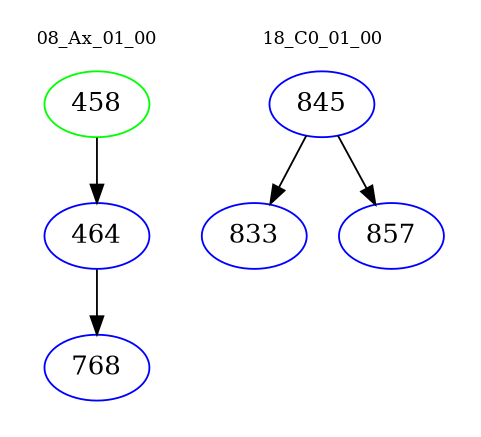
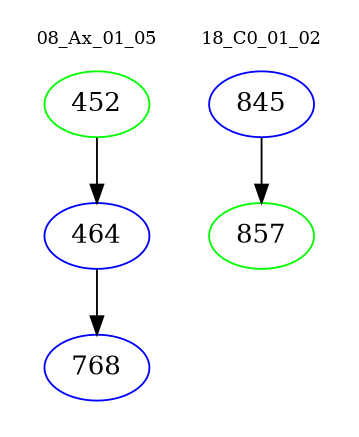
cluster "08_Ax_01_00": label "08_Ax_01_00" -> "08_Ax_01_05"
cluster "18_C0_01_00": label "18_C0_01_00" -> "18_C0_01_02"
node "458": label "458" -> "452"
node "833": removed
node "857": color blue -> green
